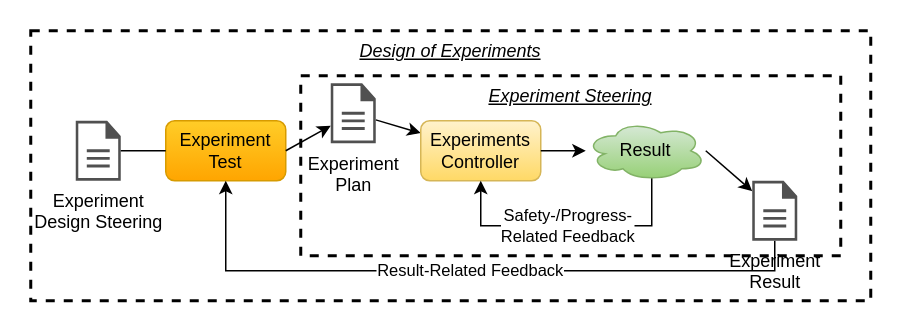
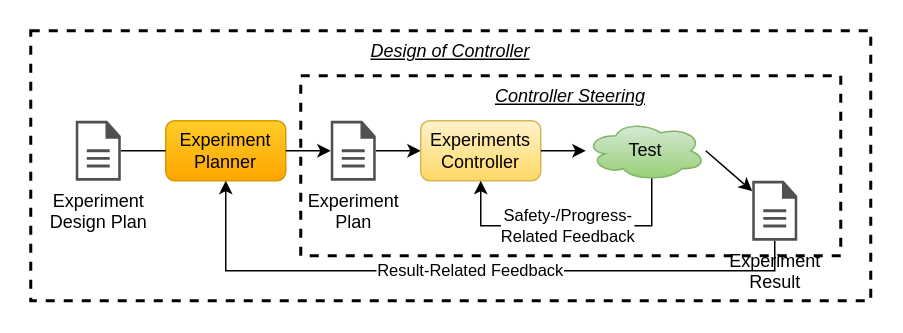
node "Design of Experiments": label "Design of Experiments" -> "Design of Controller"
node "Experiment Steering": label "Experiment Steering" -> "Controller Steering"
node "Experiment Plan": moved (353, 113) -> (353, 151)
node "Experiment Test": label "Experiment Test" -> "Experiment Planner"
node "Result": label "Result" -> "Test"
node "Experiment Design Steering": label "Experiment Design Steering" -> "Experiment Design Plan"
